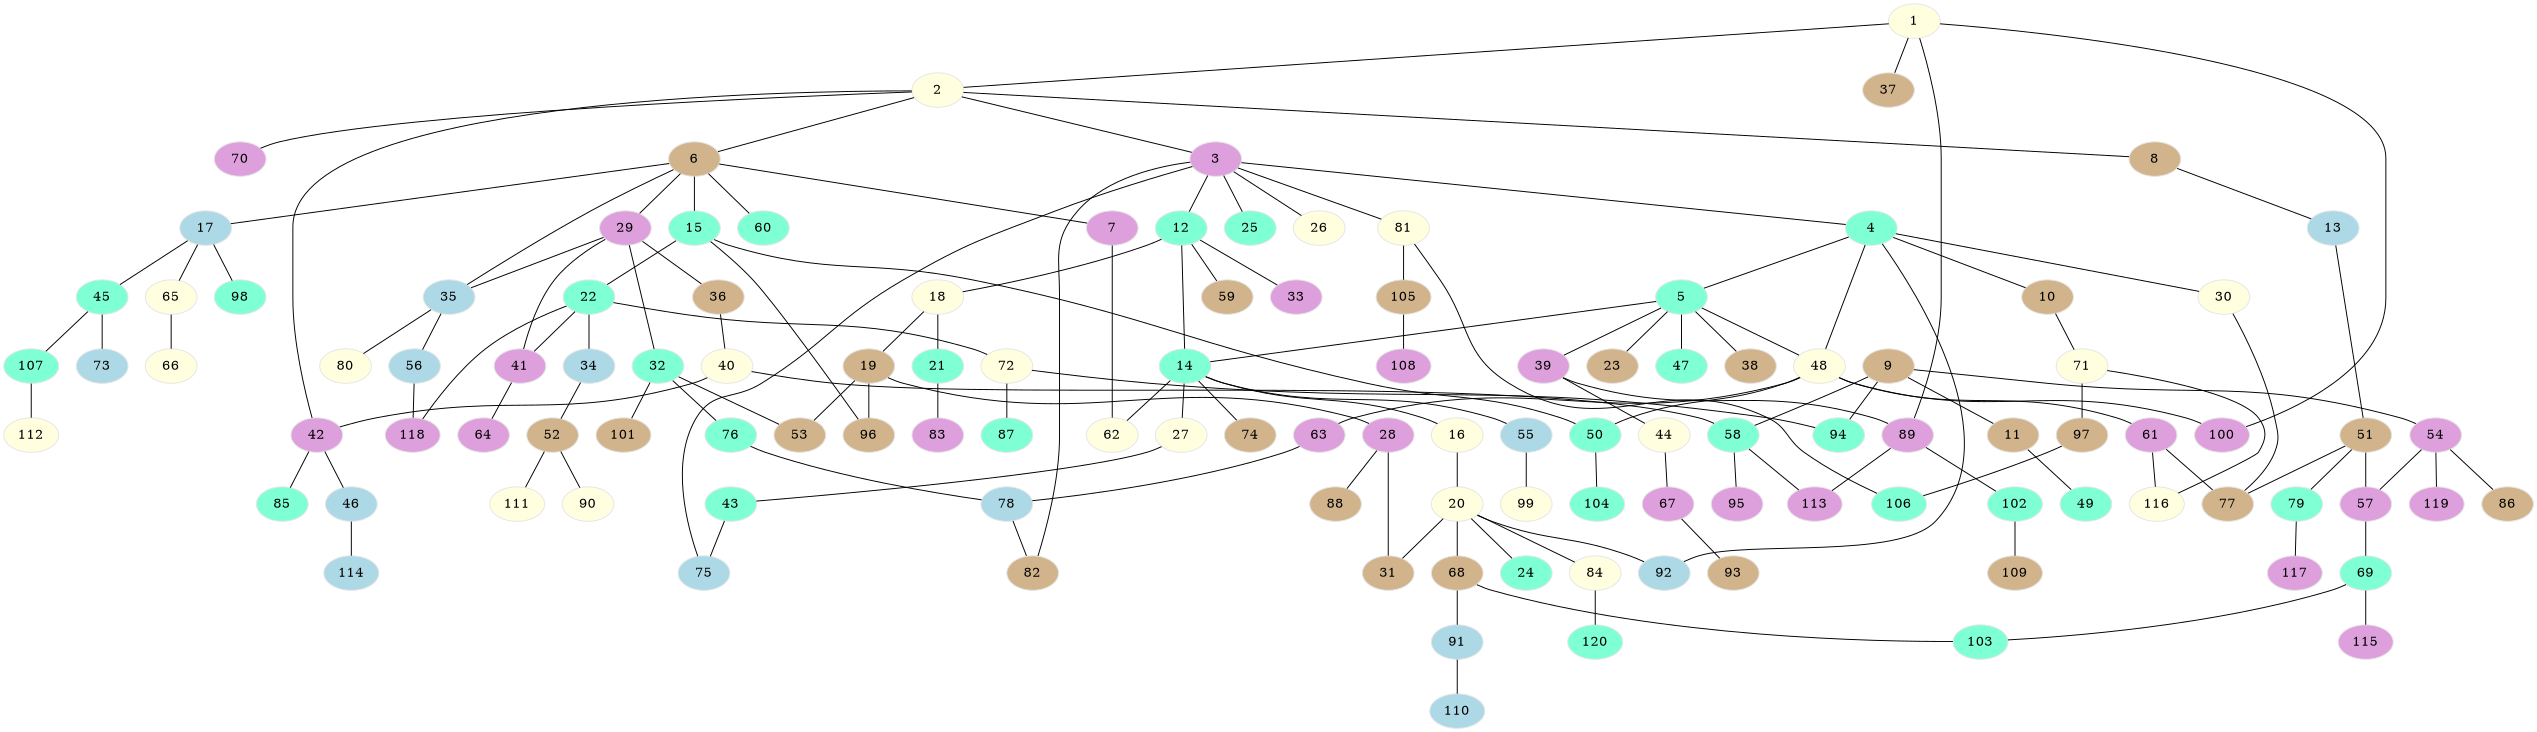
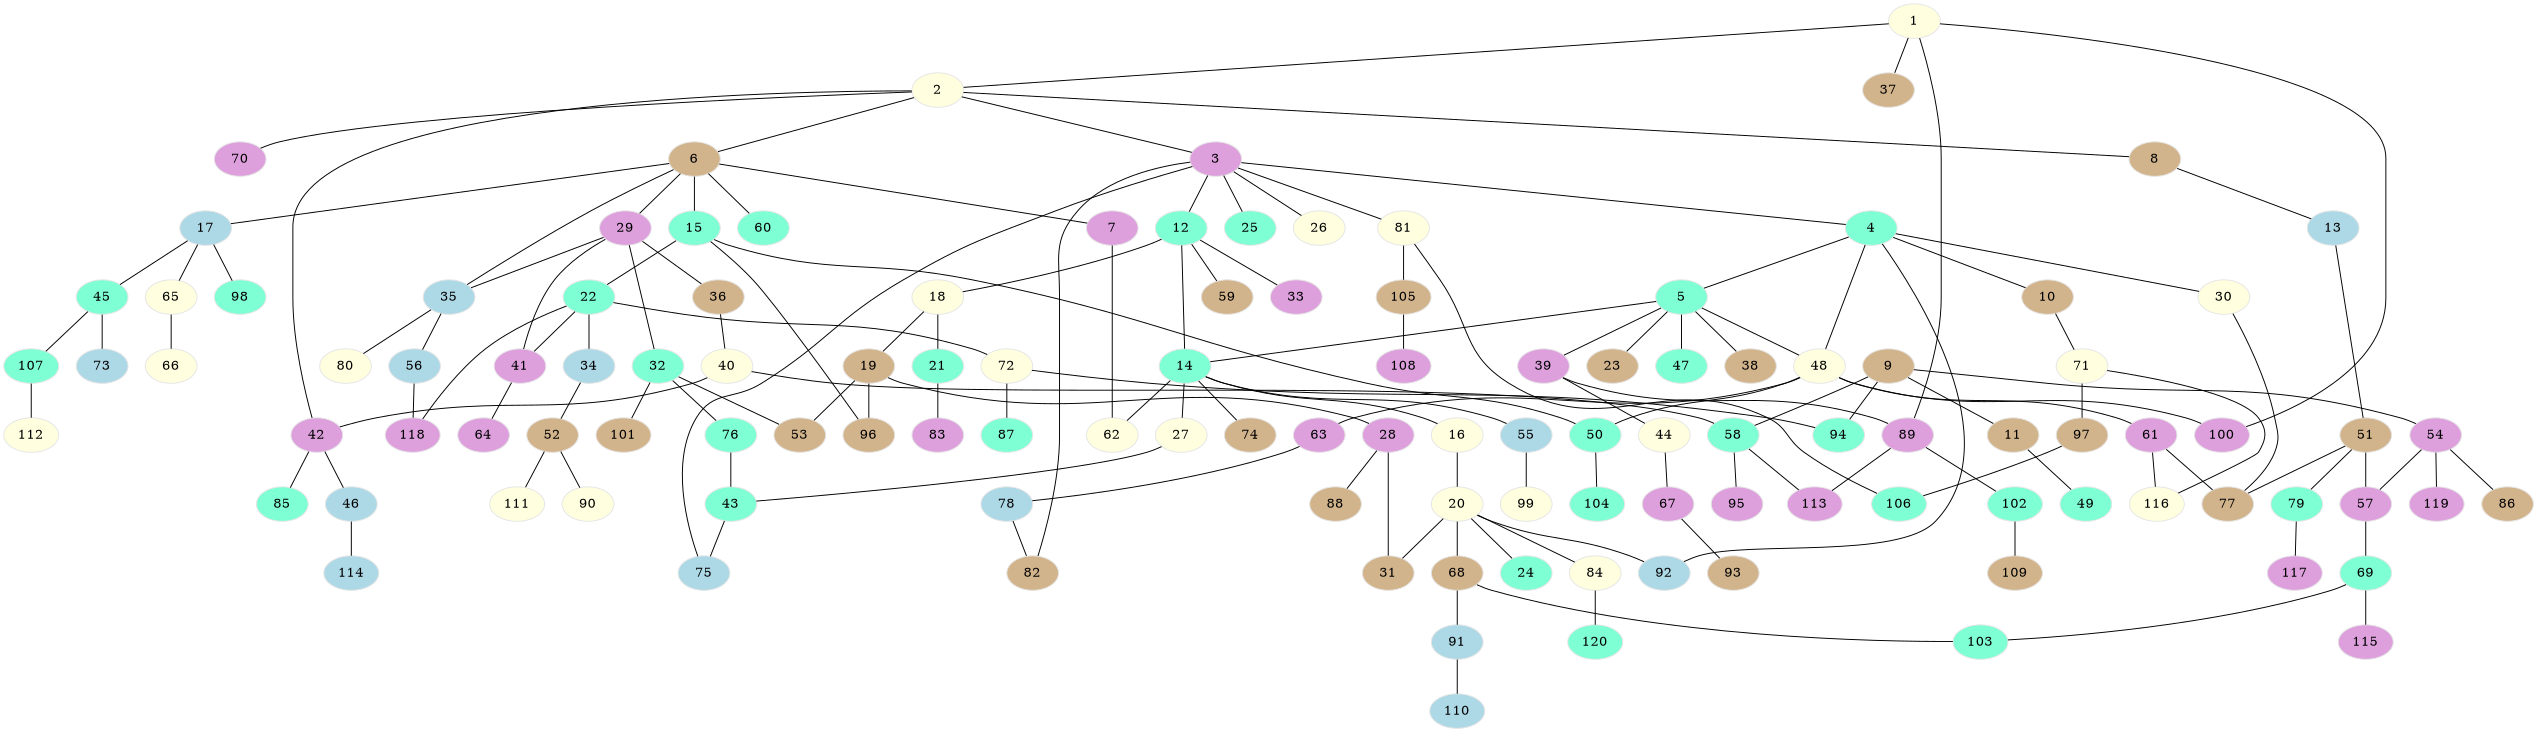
edge "76" -- "78": now "76" -- "43"
